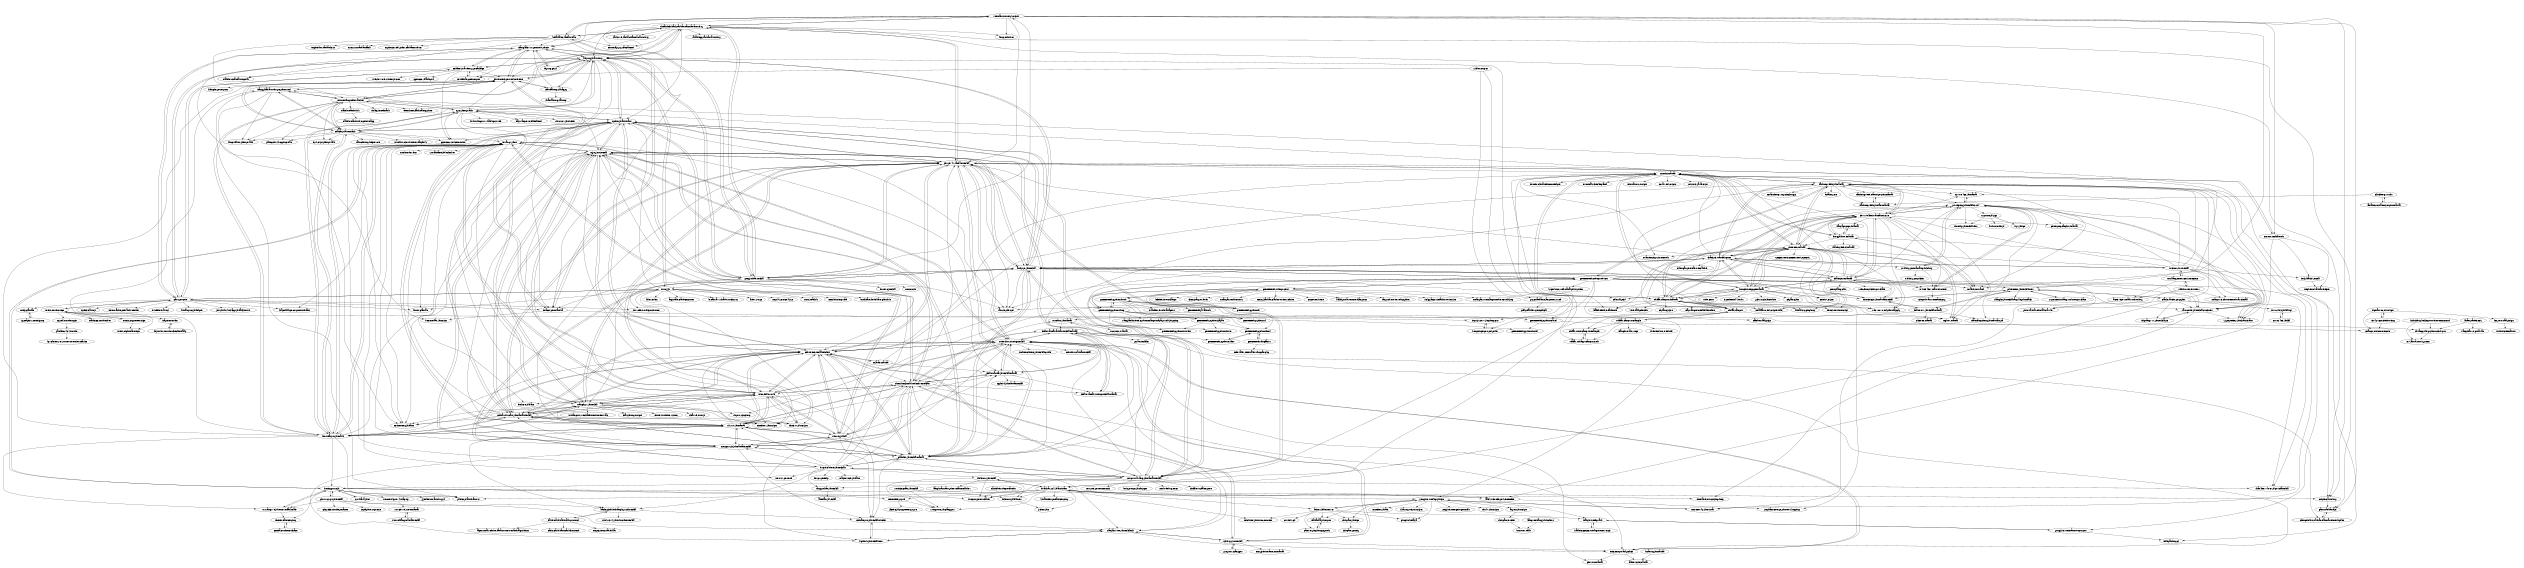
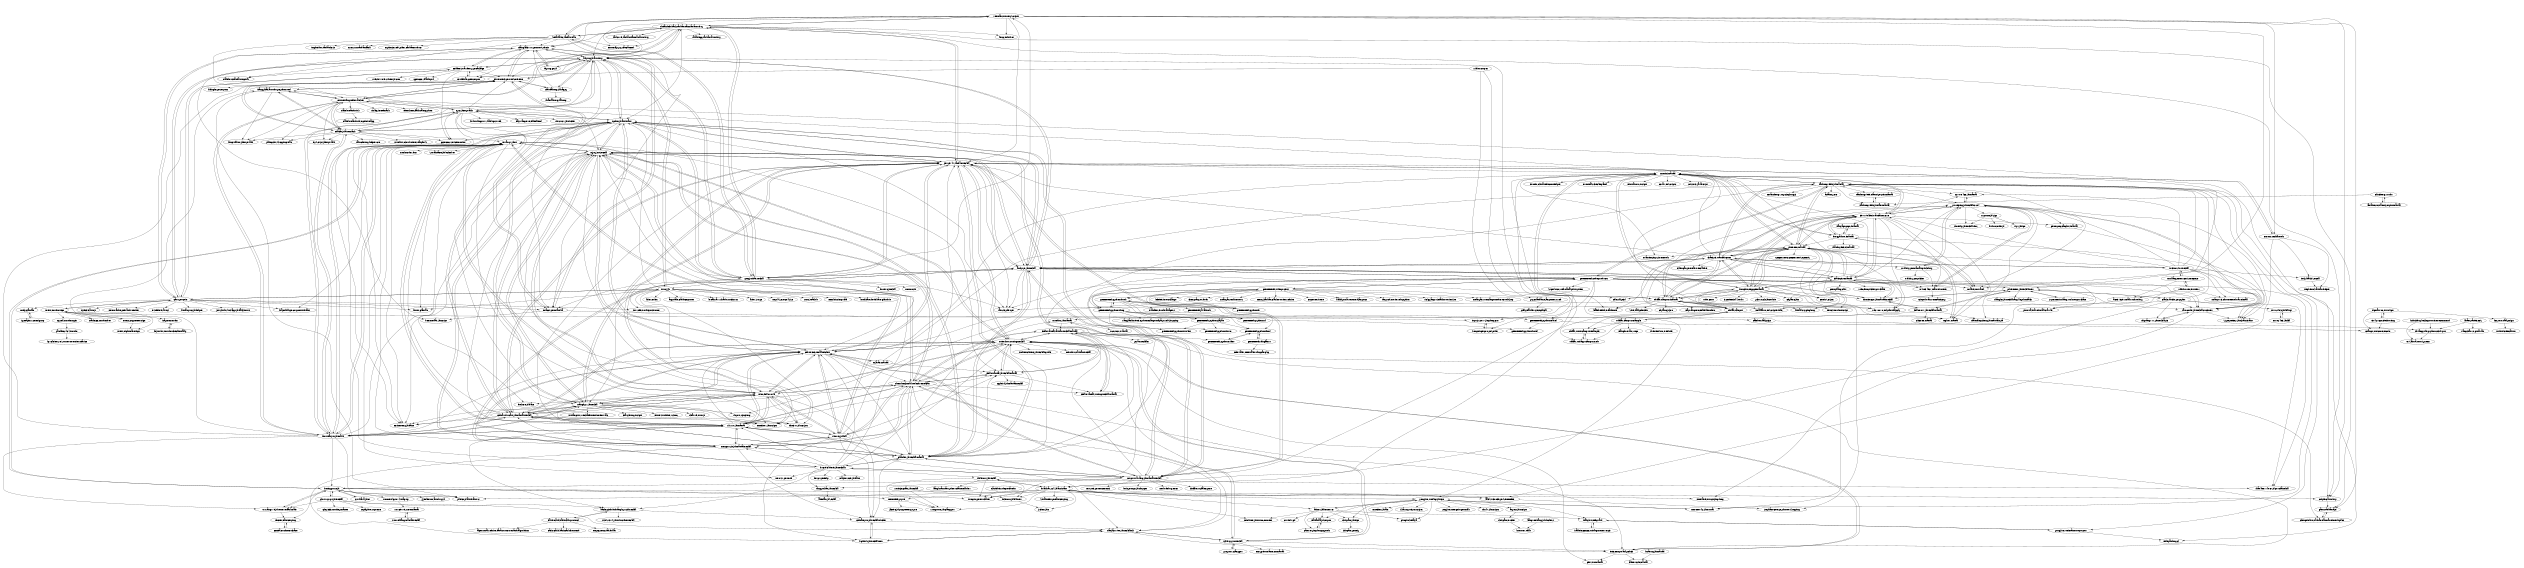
edge "zhangyikaii/auto-buy-Python-tool" -> "EvineDeng/jd-base": now "cycz/jdBuyMask" -> "EvineDeng/jd-base"
edge "phanker/jd-seckill-maotai" -> "cehui0303/Tmall_Tickets": removed
